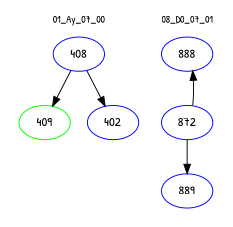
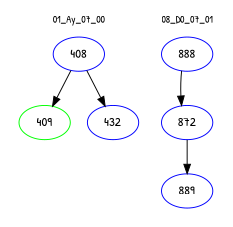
edge "872" -> "888": reversed
node "402": label "402" -> "432"
